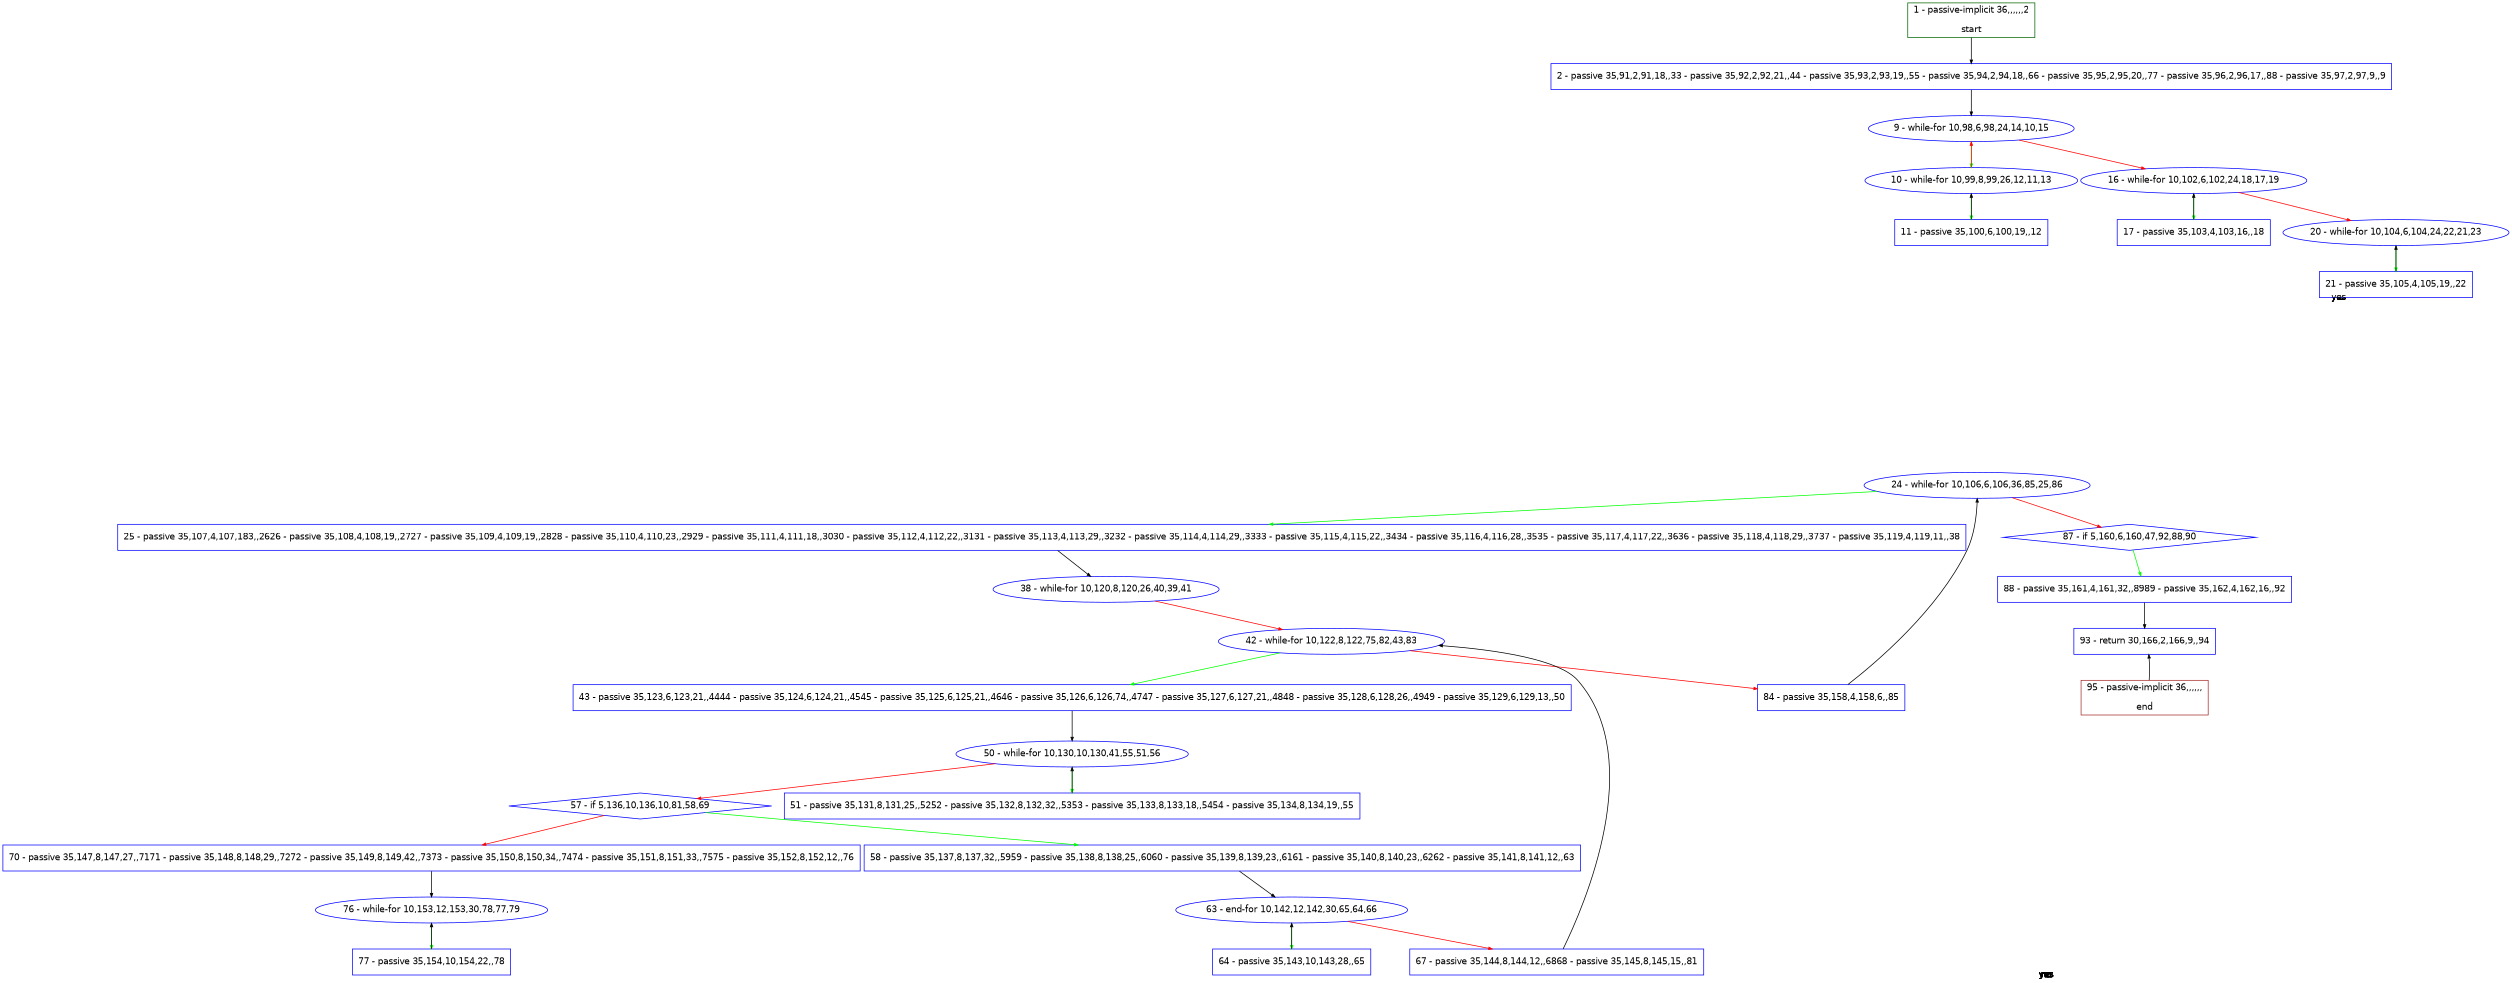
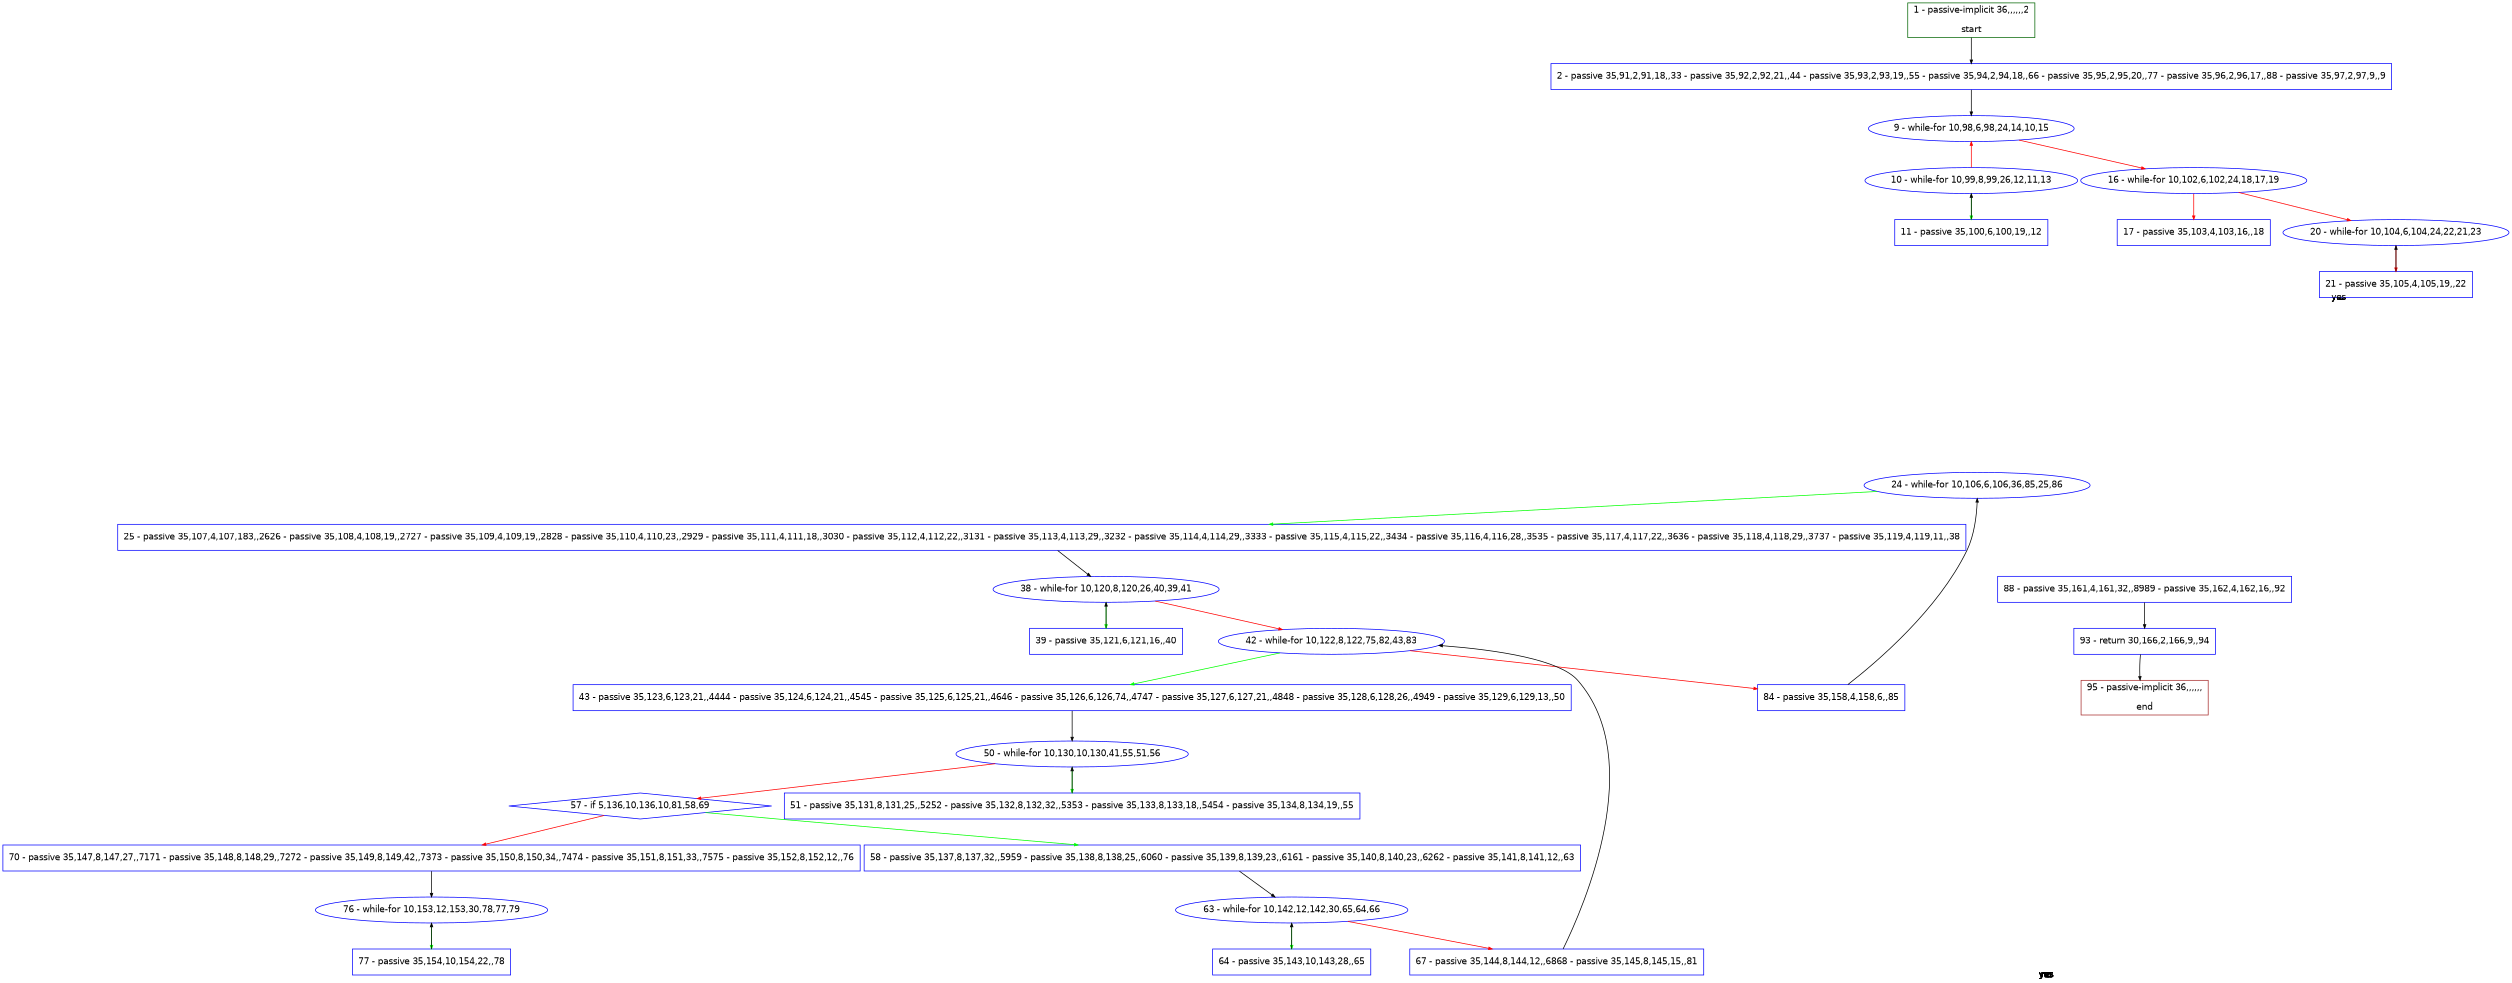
edge "9 - while-for 10,98,6,98,24,14,10,15" -> "10 - while-for 10,99,8,99,26,12,11,13": removed
edge "16 - while-for 10,102,6,102,24,18,17,19" -> "17 - passive 35,103,4,103,16,,18": color #00ff00 -> #ff0000
edge "17 - passive 35,103,4,103,16,,18" -> "16 - while-for 10,102,6,102,24,18,17,19": removed
edge "20 - while-for 10,104,6,104,24,22,21,23" -> "21 - passive 35,105,4,105,19,,22": color #00ff00 -> #ff0000
node "87 - if 5,160,6,160,47,92,88,90": removed
node "39 - passive 35,121,6,121,16,,40": added
edge "95 - passive-implicit 36,,,,,, end" -> "93 - return 30,166,2,166,9,,94": reversed
node "63 - end-for 10,142,12,142,30,65,64,66": label "63 - end-for 10,142,12,142,30,65,64,66" -> "63 - while-for 10,142,12,142,30,65,64,66"
